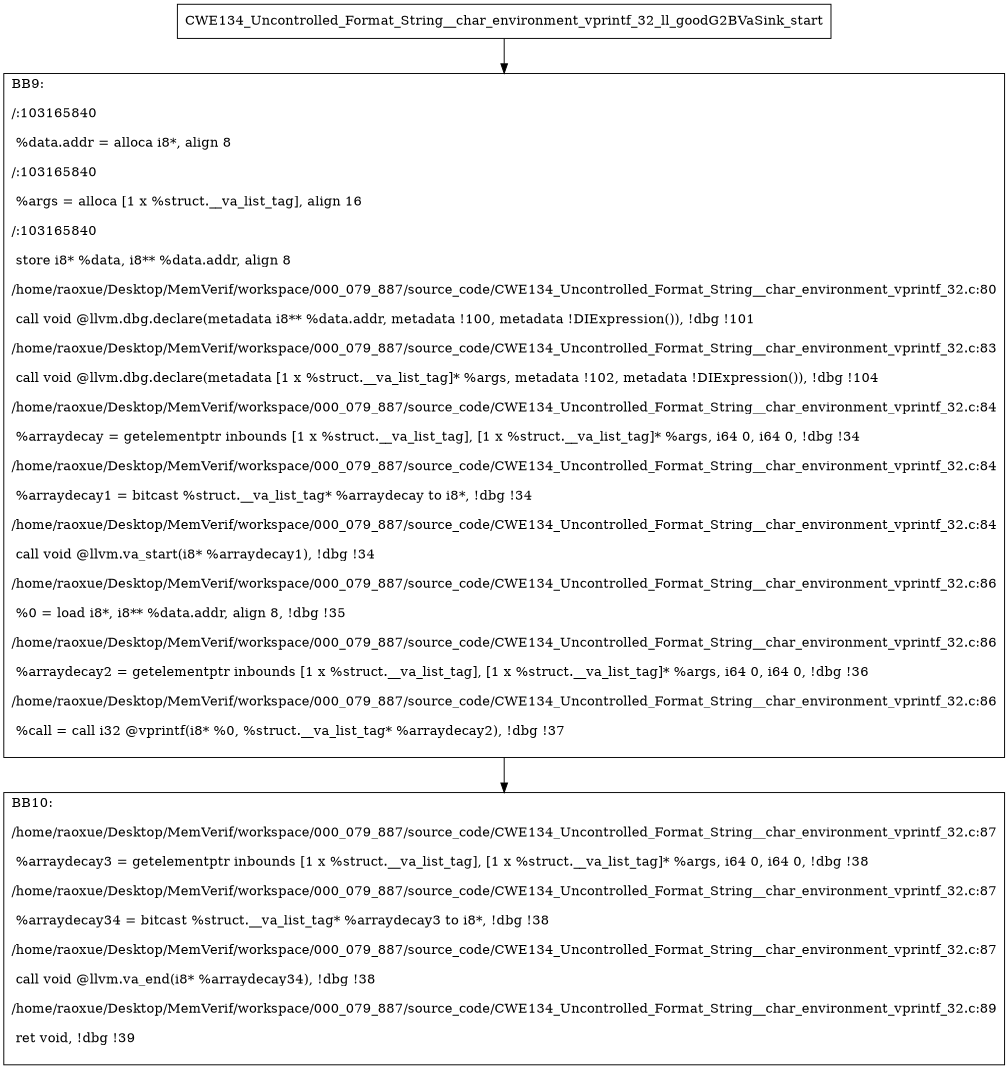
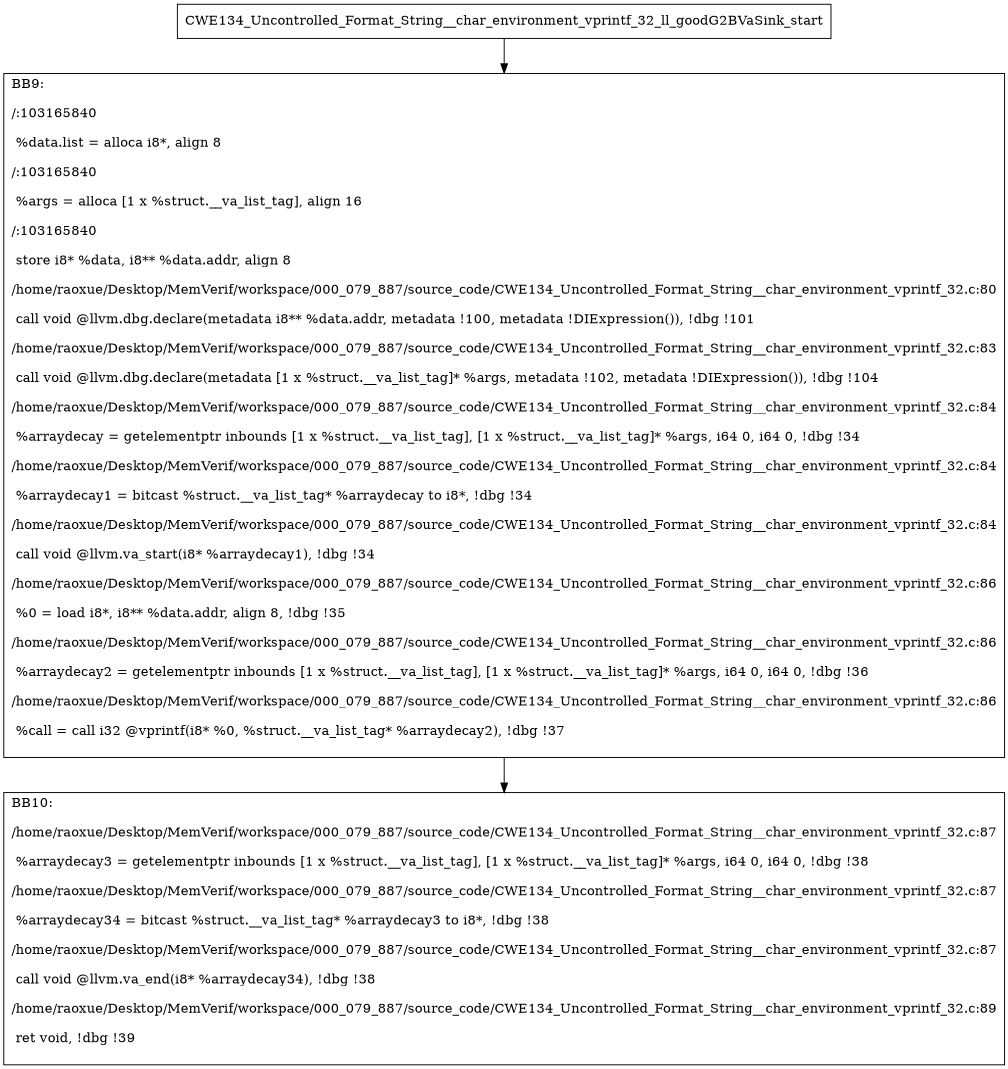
node "BB9:": text "%data.addr = alloca i8*, align 8" -> "%data.list = alloca i8*, align 8"
